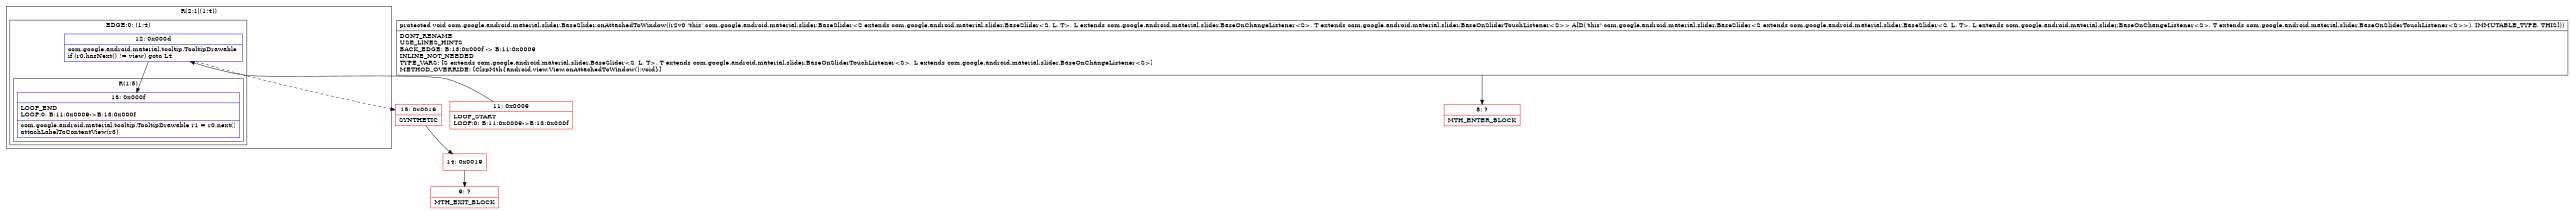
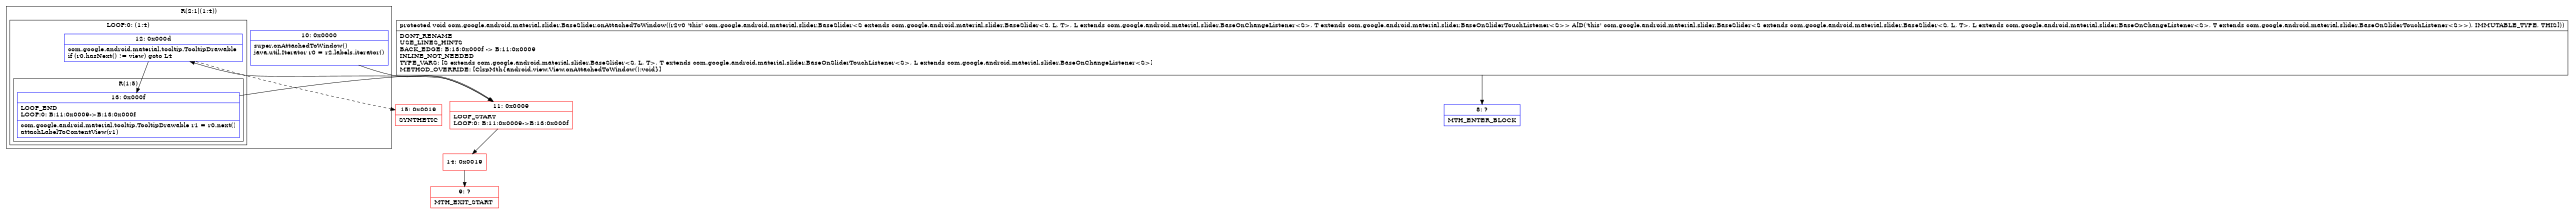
cluster "EDGE:0: (1:4)": label "EDGE:0: (1:4)" -> "LOOP:0: (1:4)"
node "10: 0x0000": added
edge "13: 0x000f" -> "11: 0x0009": added
node "8: ?": color red -> blue
node "13: 0x000f": text "attachLabelToContentView(r3)" -> "attachLabelToContentView(r1)"
edge "15: 0x0019" -> "14: 0x0019": now "11: 0x0009" -> "14: 0x0019"
node "9: ?": text "MTH_EXIT_BLOCK" -> "MTH_EXIT_START"
